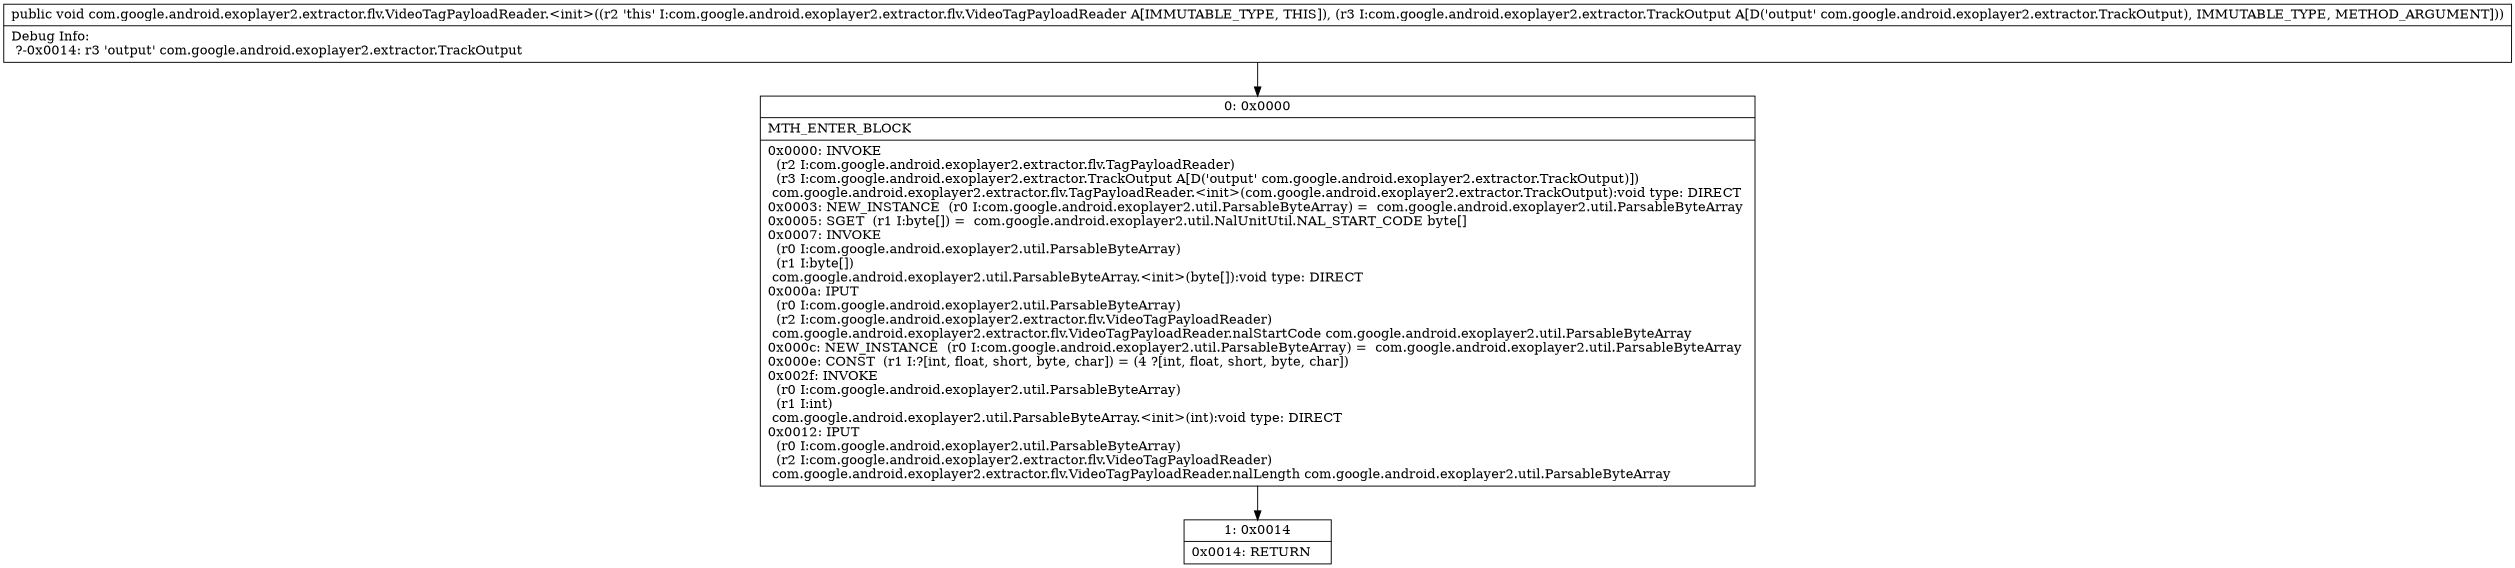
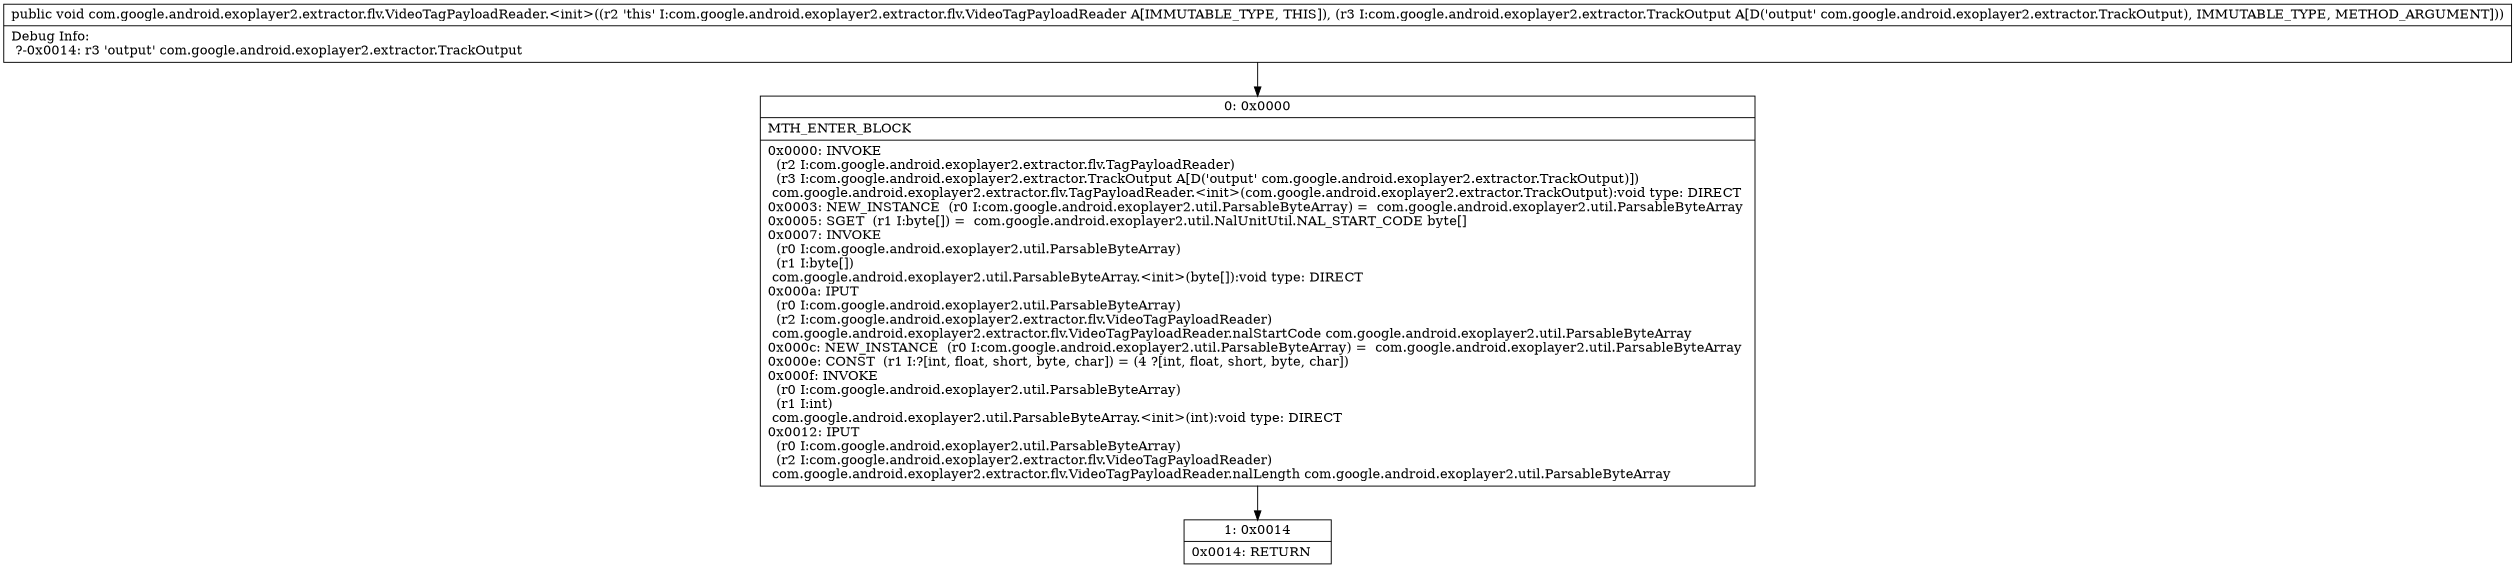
node "0: 0x0000": text "0x002f: INVOKE" -> "0x000f: INVOKE"
